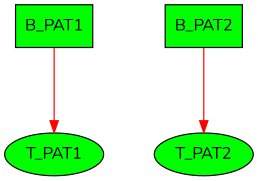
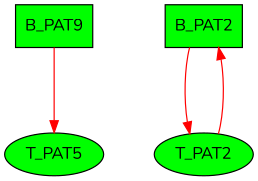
node "B_PAT1": label "B_PAT1" -> "B_PAT9"
edge "T_PAT2" -> "B_PAT2": added
node "T_PAT1": label "T_PAT1" -> "T_PAT5"
